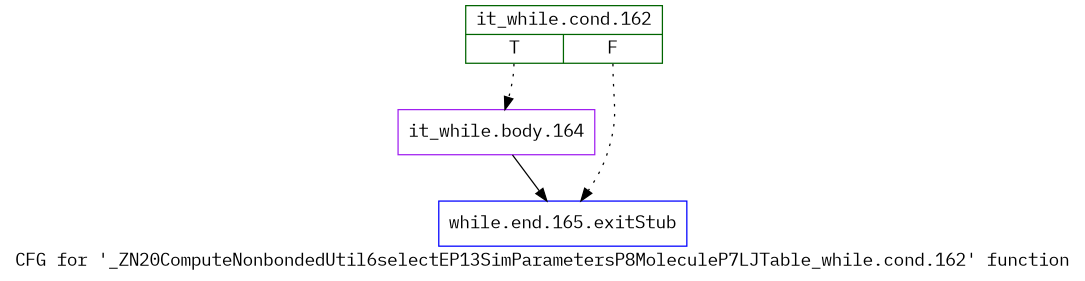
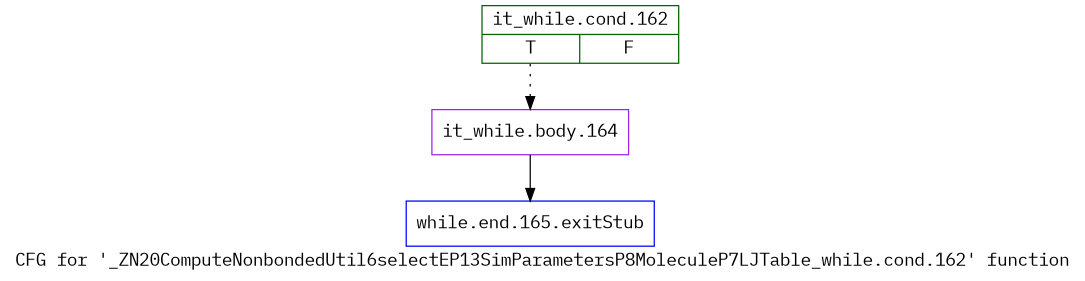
edge "it_while.cond.162" -> "while.end.165.exitStub": removed
